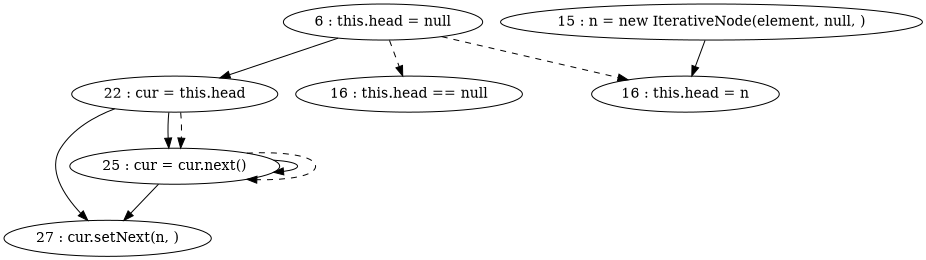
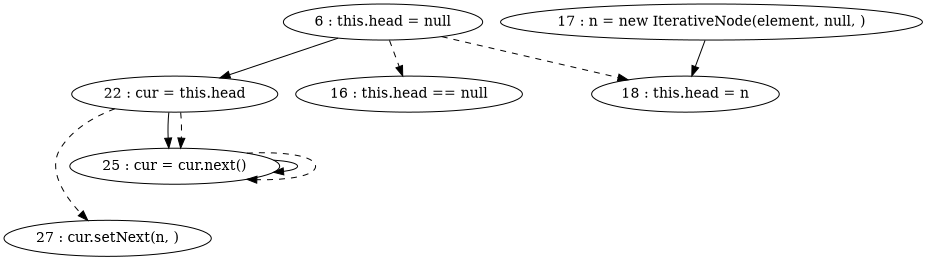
node "15 : n = new IterativeNode(element, null, )": label "15 : n = new IterativeNode(element, null, )" -> "17 : n = new IterativeNode(element, null, )"
node "16 : this.head = n": label "16 : this.head = n" -> "18 : this.head = n"
edge "22 : cur = this.head" -> "27 : cur.setNext(n, )": style solid -> dashed
edge "25 : cur = cur.next()" -> "27 : cur.setNext(n, )": removed
